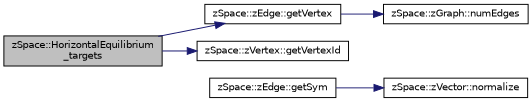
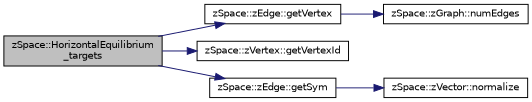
edge "zSpace::HorizontalEquilibrium _targets" -> "zSpace::zEdge::getSym": added
